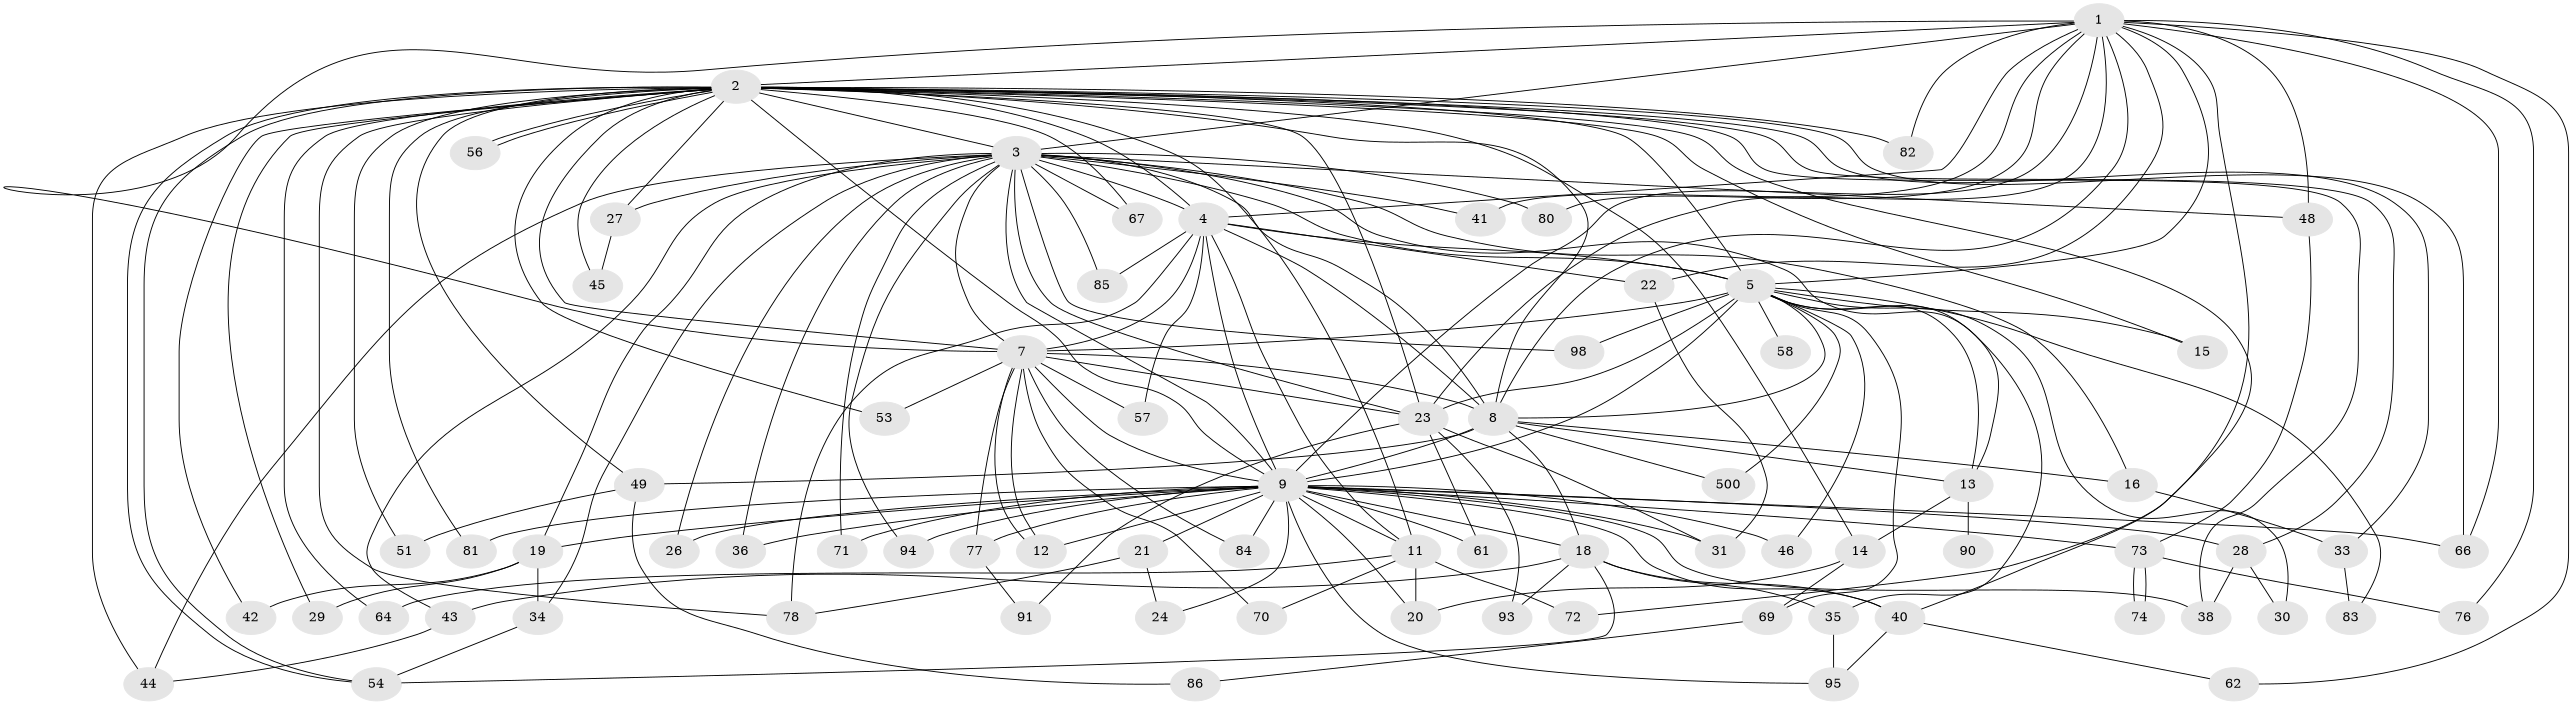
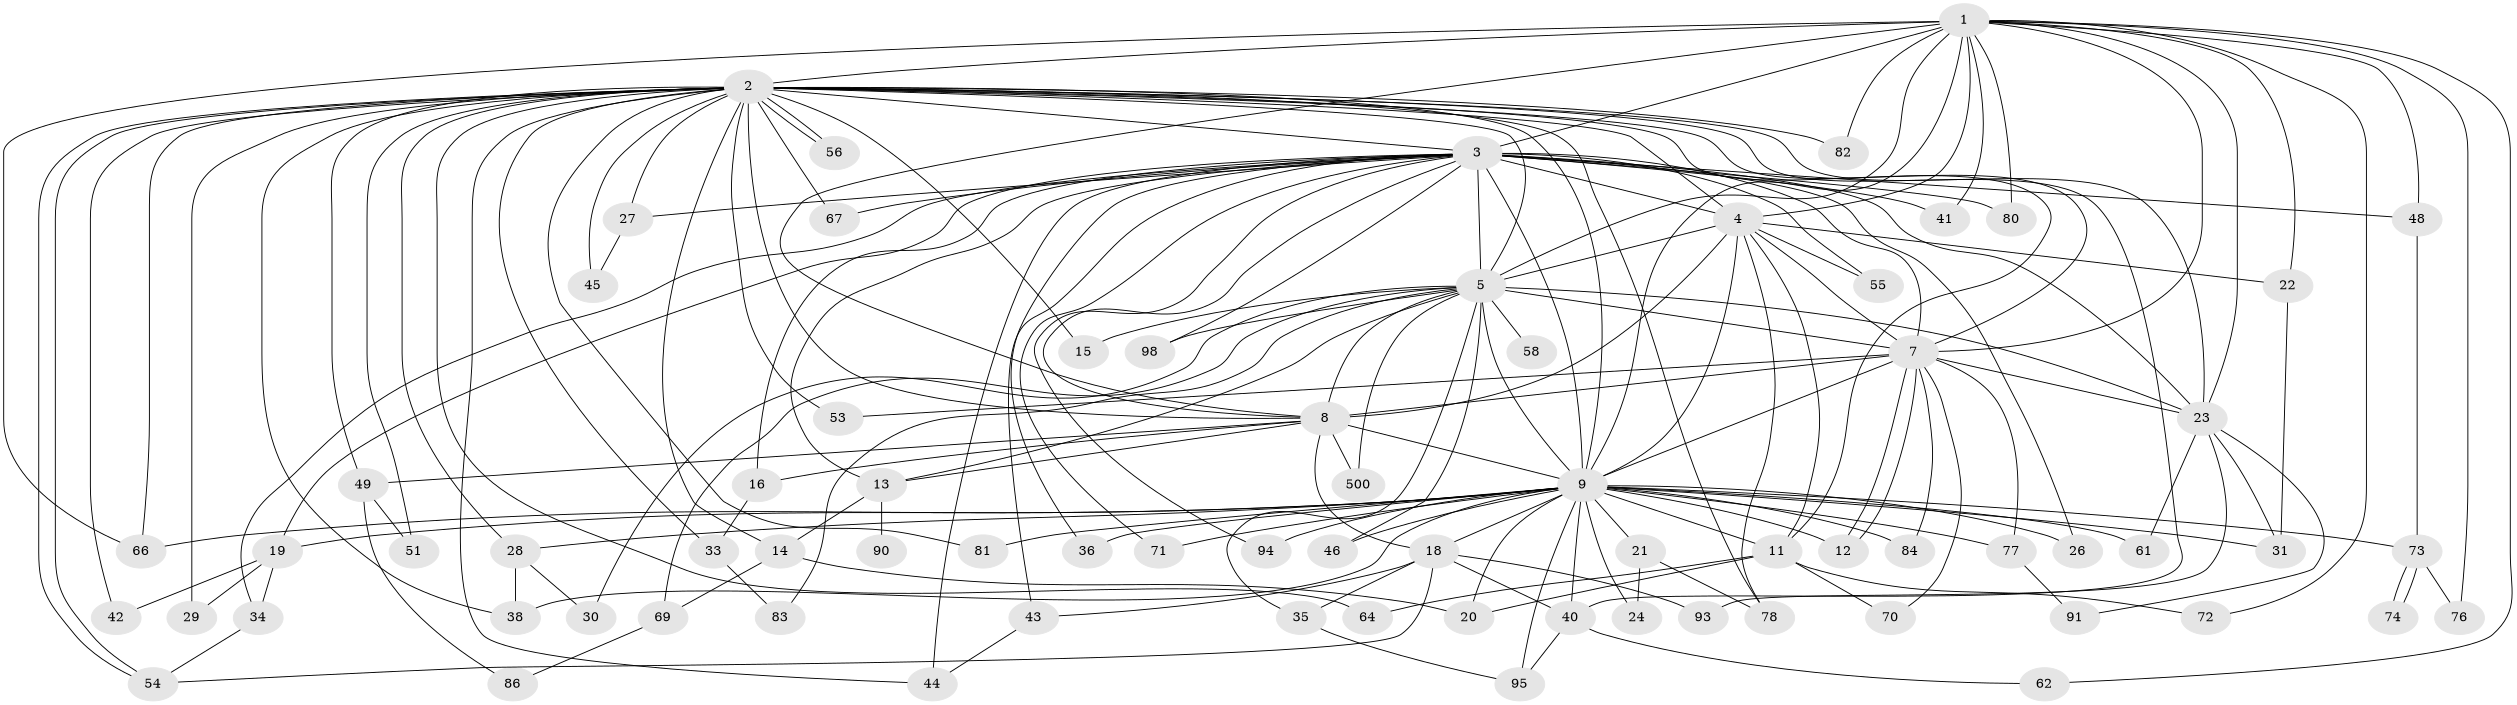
node "85": label "85" -> "55"
node "57": removed
